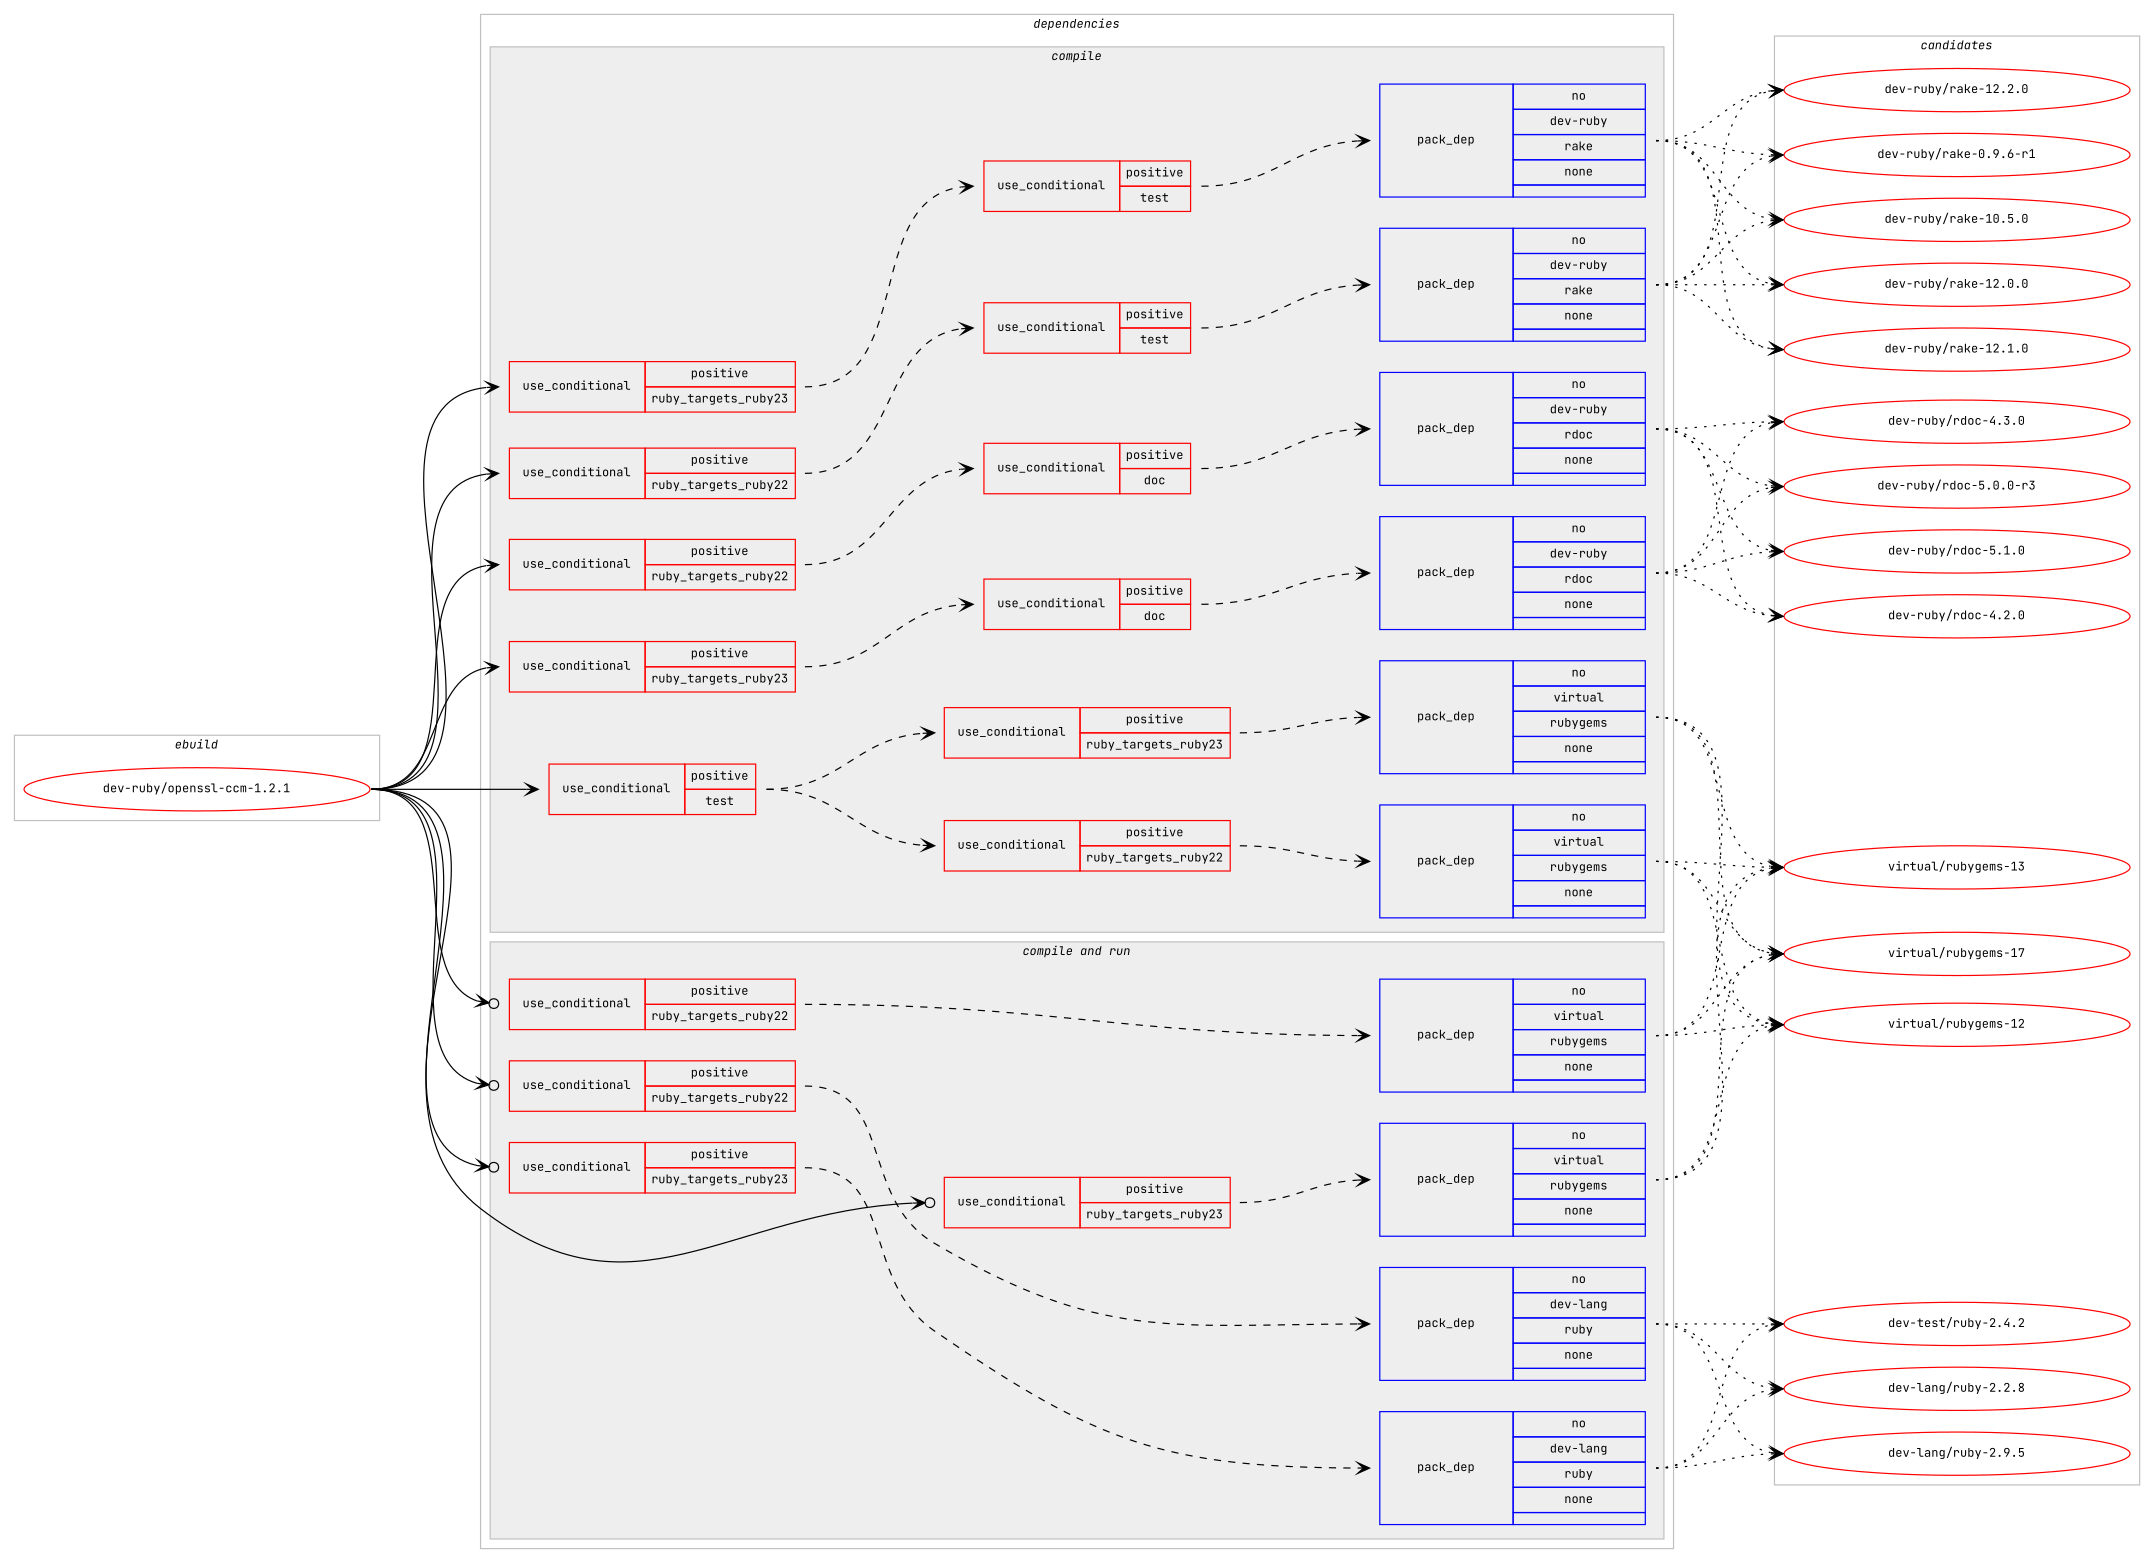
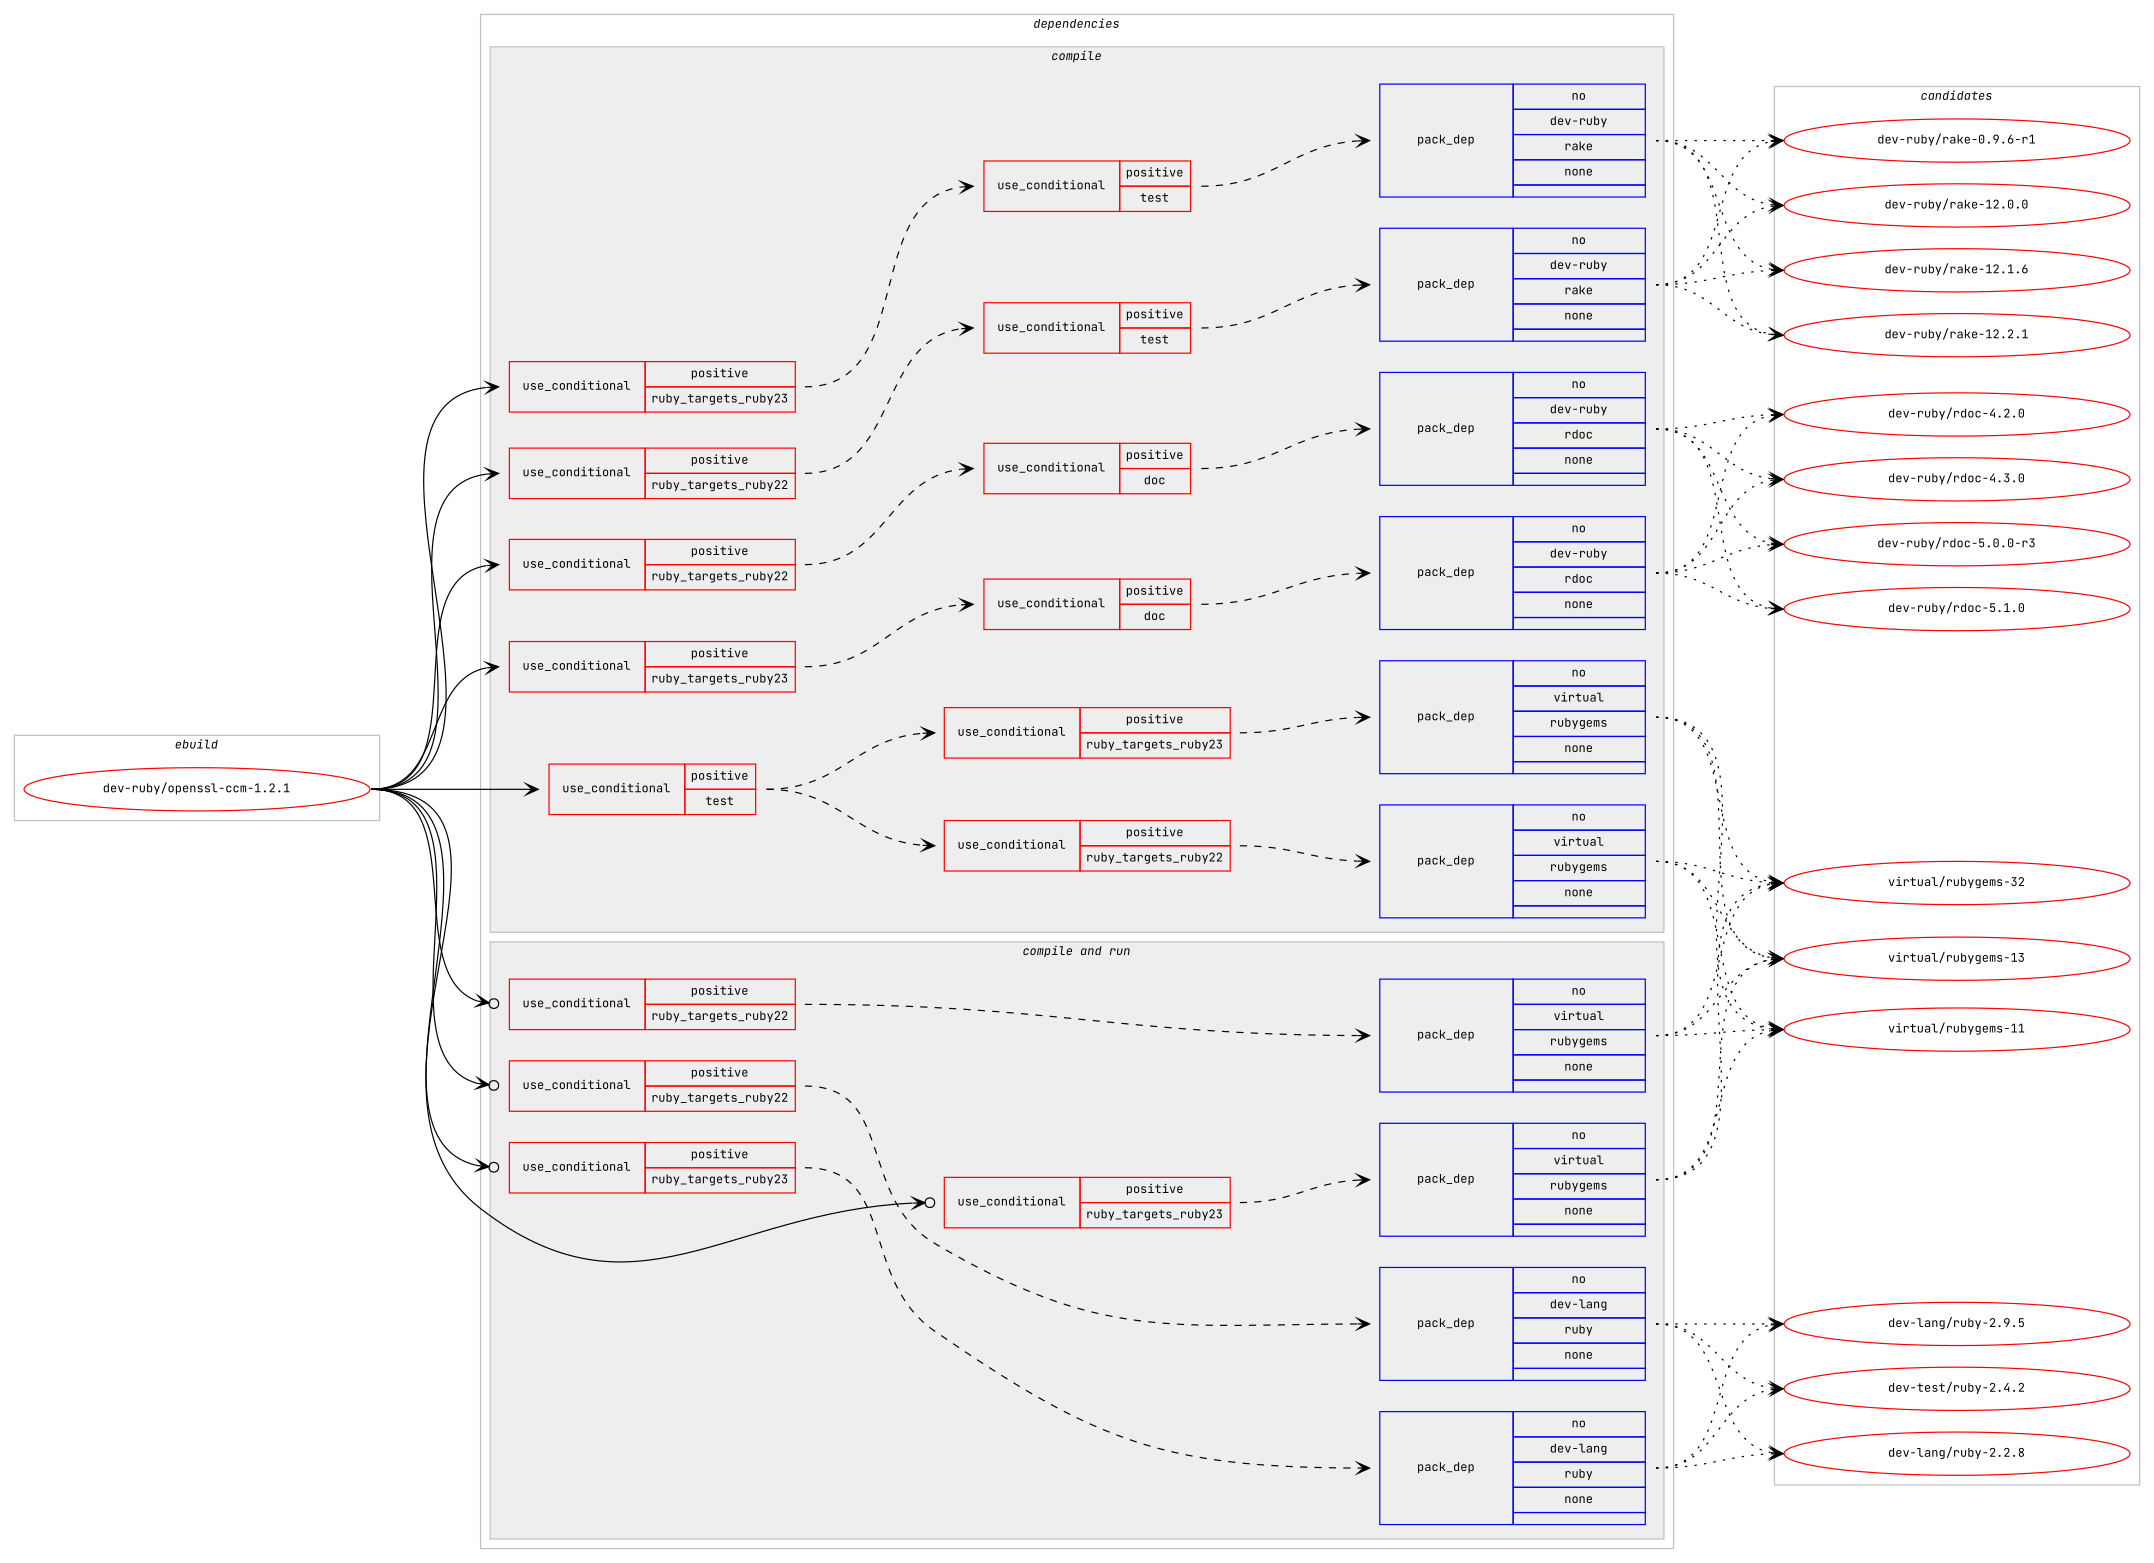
node "dev-ruby/rake-12.2.0": label "dev-ruby/rake-12.2.0" -> "dev-ruby/rake-12.2.1"
node "dev-ruby/rake-10.5.0": removed
node "dev-ruby/rake-12.1.0": label "dev-ruby/rake-12.1.0" -> "dev-ruby/rake-12.1.6"
node "virtual/rubygems-17": label "virtual/rubygems-17" -> "virtual/rubygems-11"
node "virtual/rubygems-12": label "virtual/rubygems-12" -> "virtual/rubygems-32"
